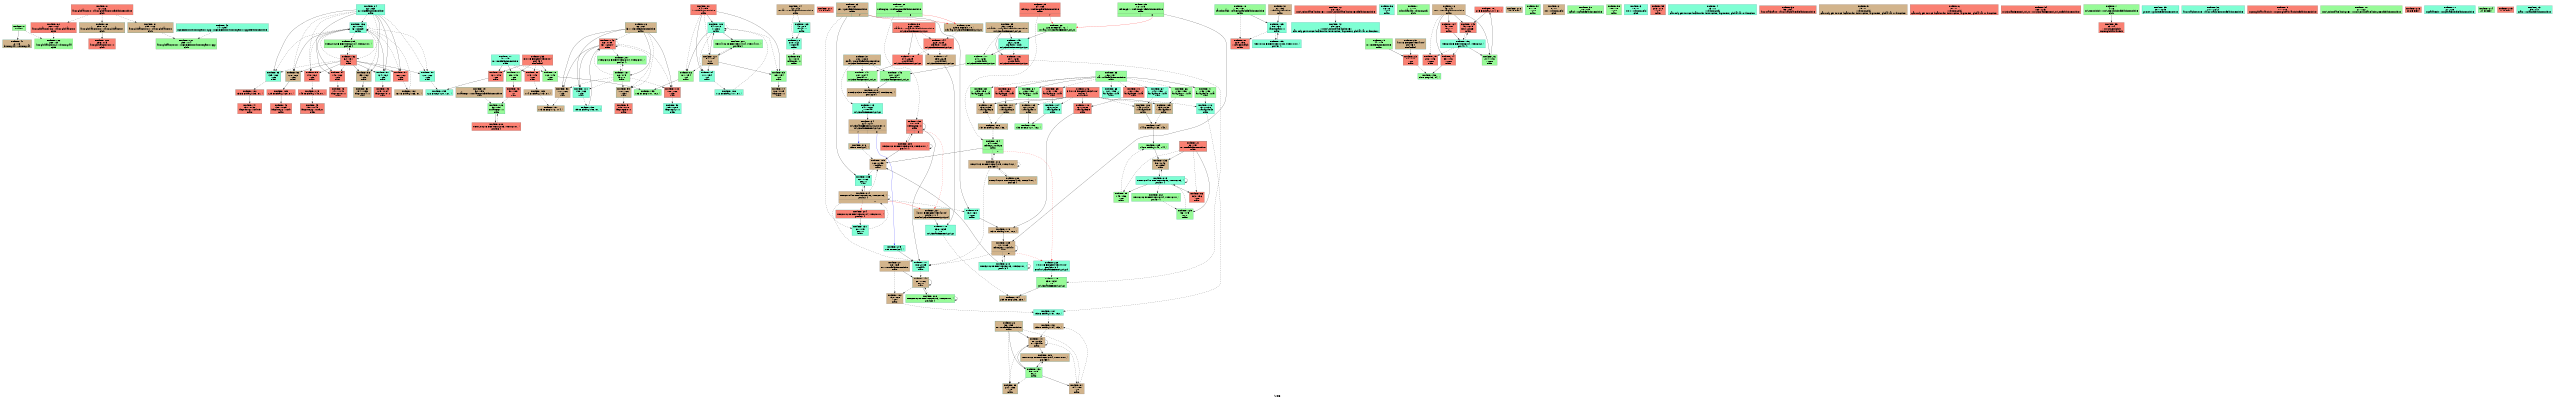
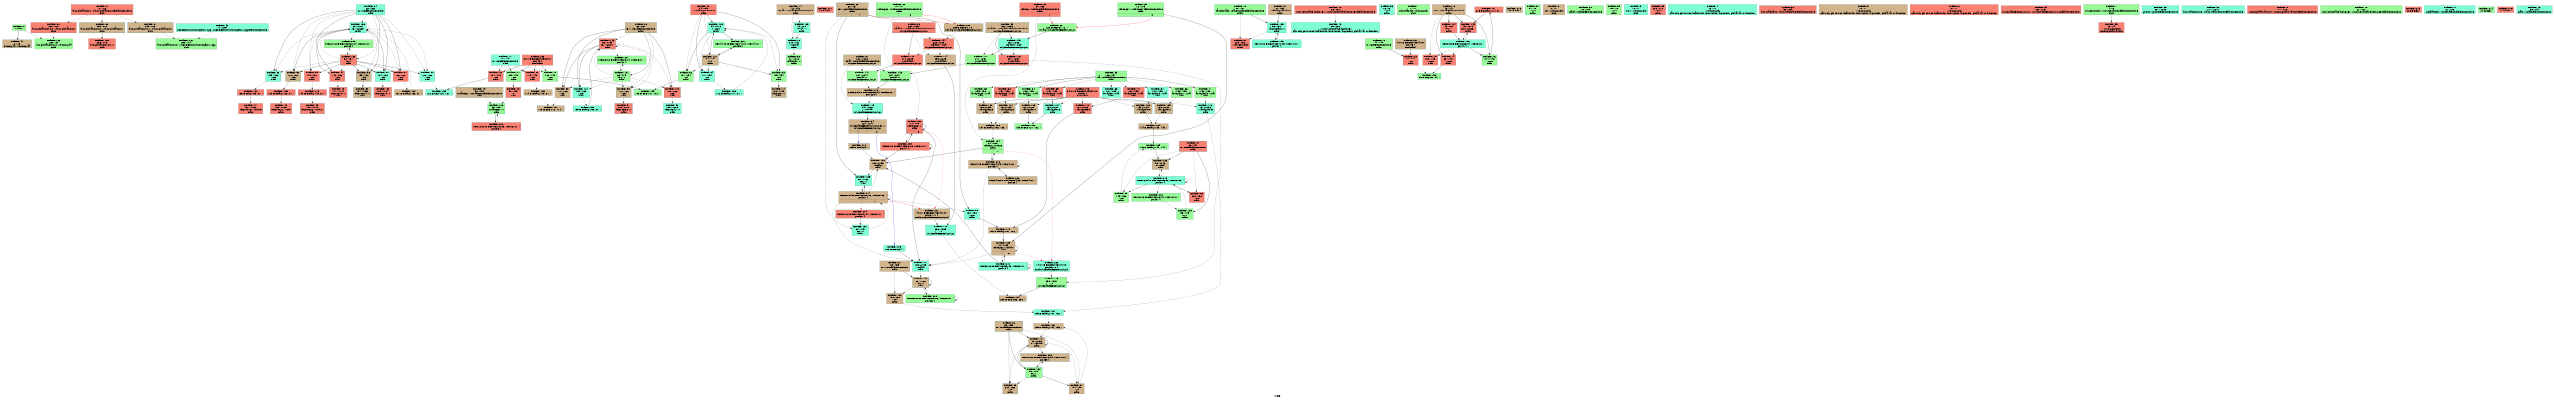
node "NodeID: 180": text "136 = Binary(135, 81, )" -> "136 = InitC(135, 81, )"
